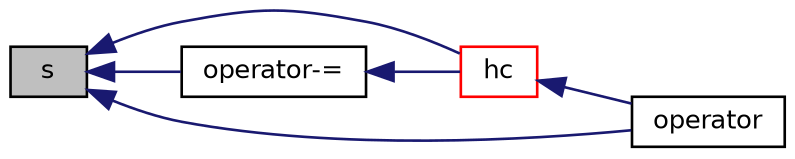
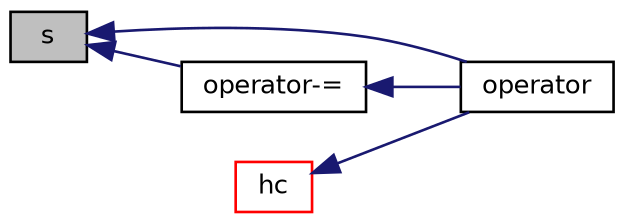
edge "hc" -> "s": removed
edge "hc" -> "operator-=": now "operator" -> "operator-="
